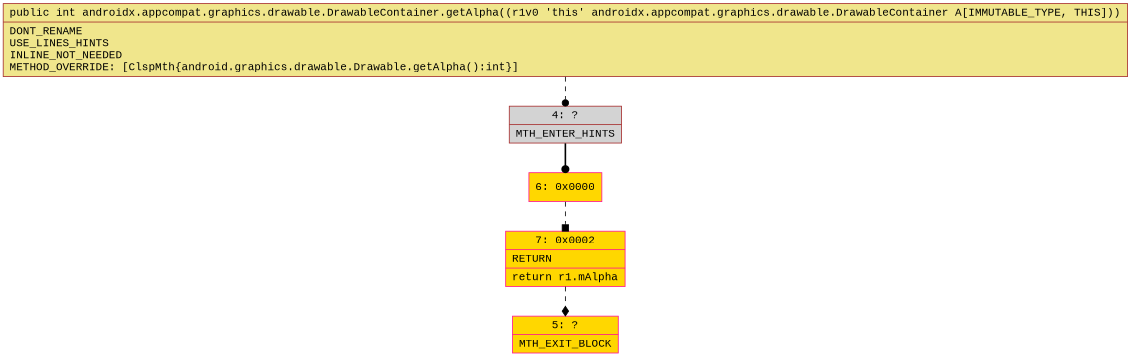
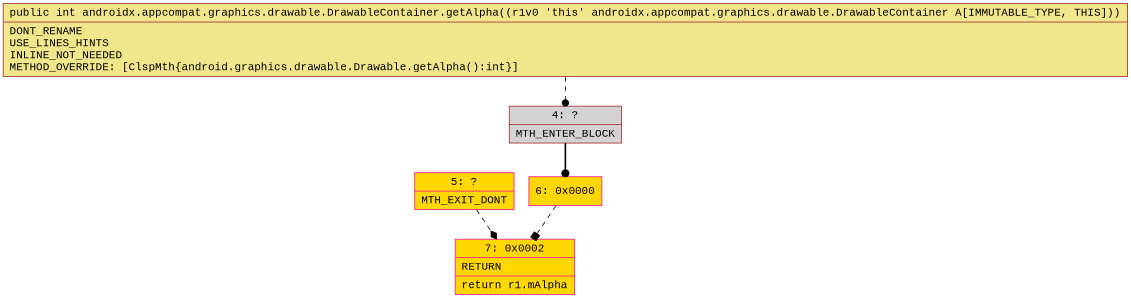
node "4: ?": text "MTH_ENTER_HINTS" -> "MTH_ENTER_BLOCK"
edge "7: 0x0002" -> "5: ?": reversed
node "5: ?": text "MTH_EXIT_BLOCK" -> "MTH_EXIT_DONT"
